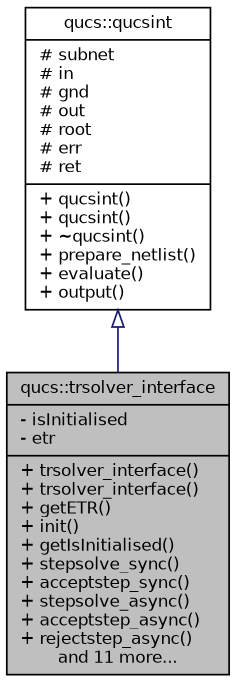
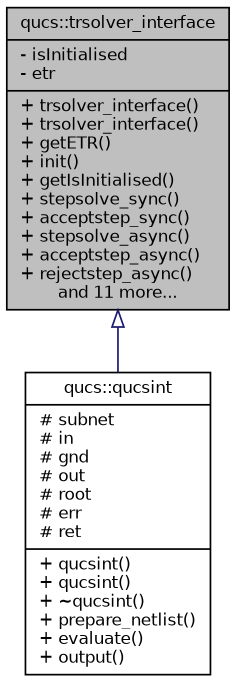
edge "qucs::trsolver_interface" -> "qucs::qucsint": reversed
